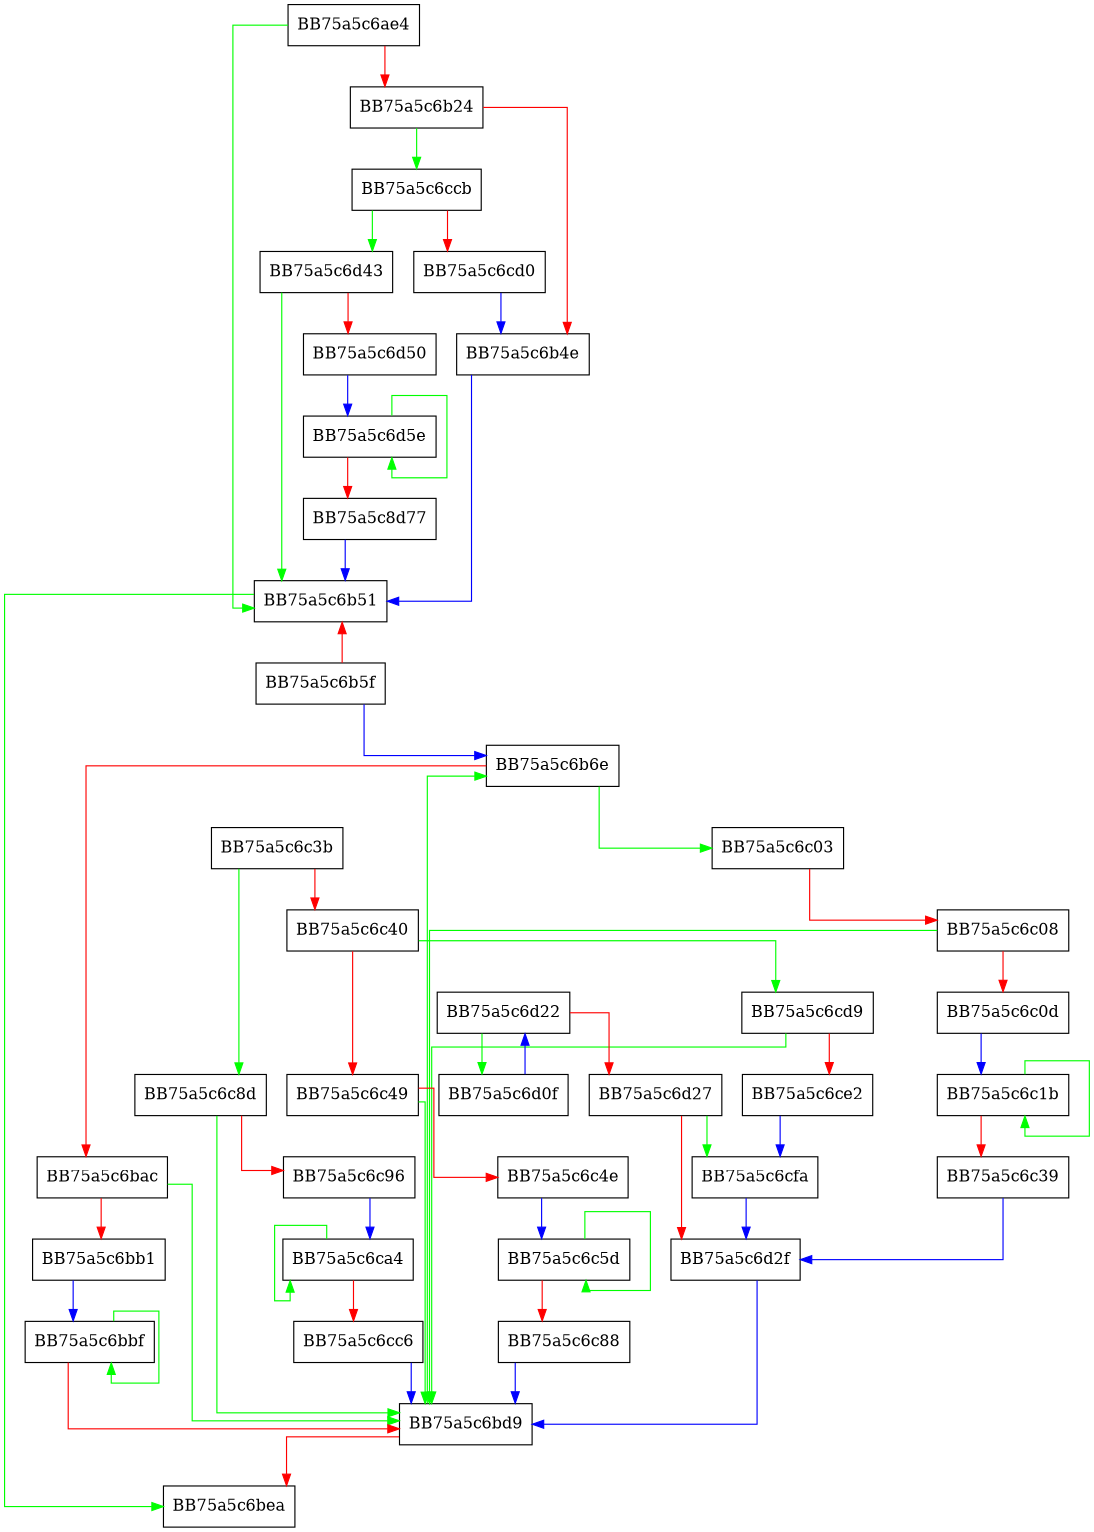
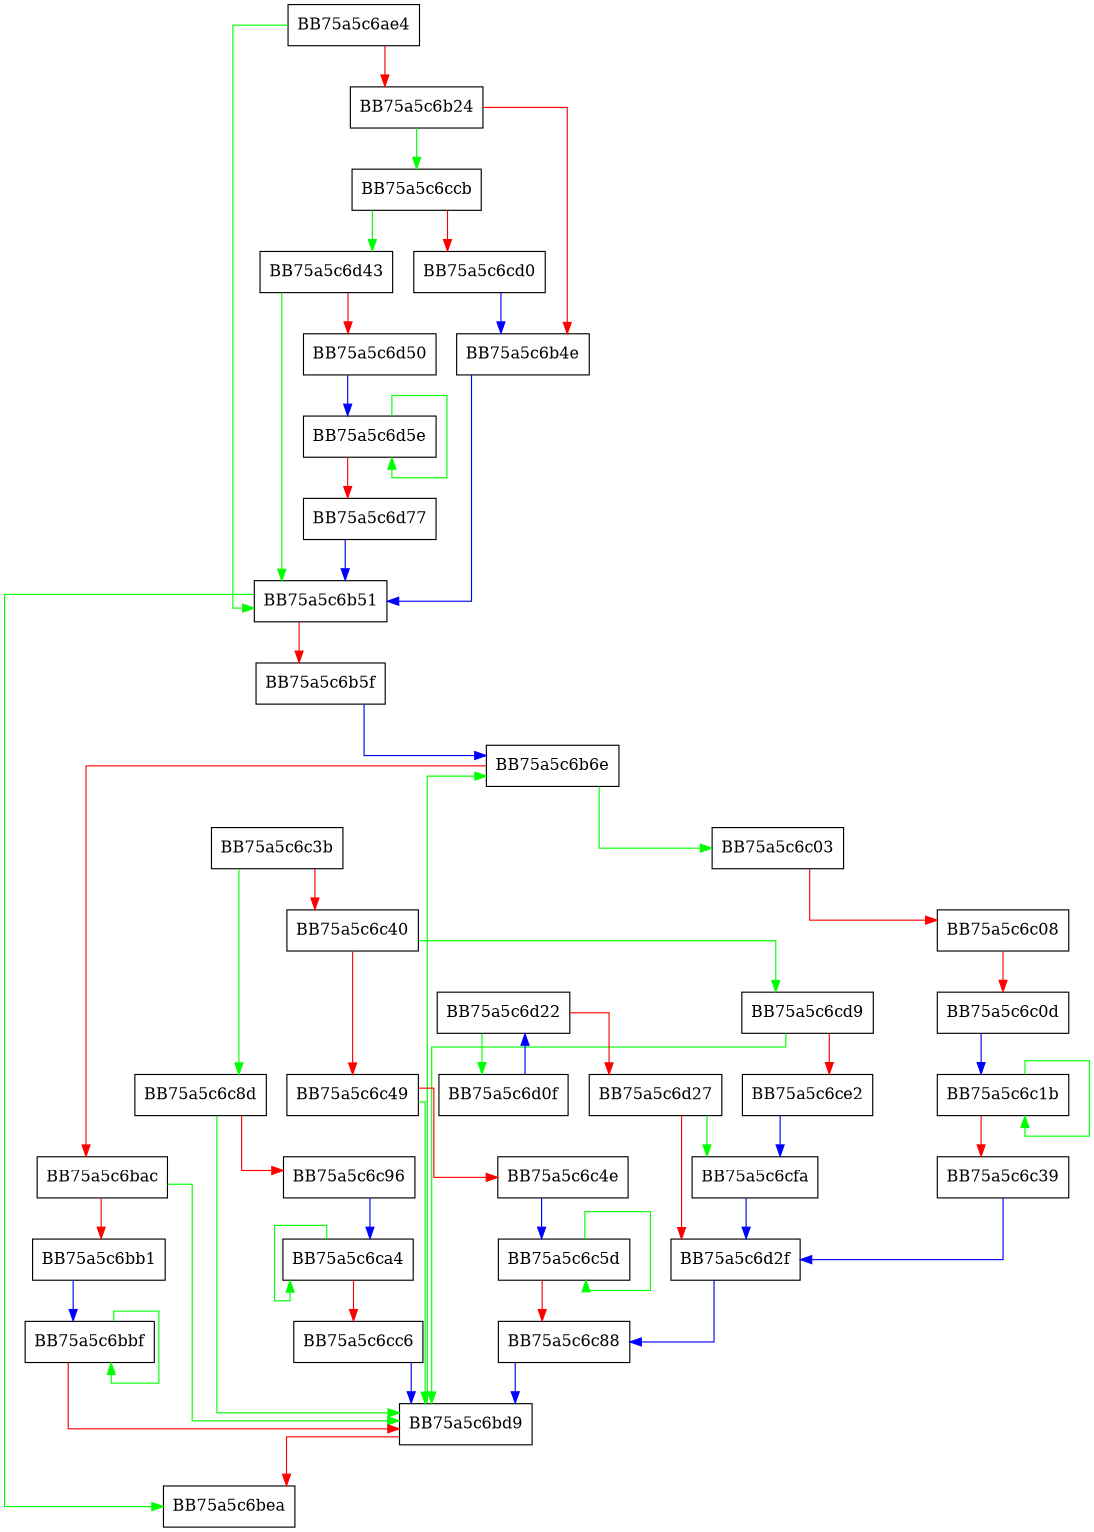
node "BB75a5c8d77": label "BB75a5c8d77" -> "BB75a5c6d77"
edge "BB75a5c6b5f" -> "BB75a5c6b51": reversed
edge "BB75a5c6c08" -> "BB75a5c6bd9": removed
edge "BB75a5c6d2f" -> "BB75a5c6bd9": now "BB75a5c6d2f" -> "BB75a5c6c88"
